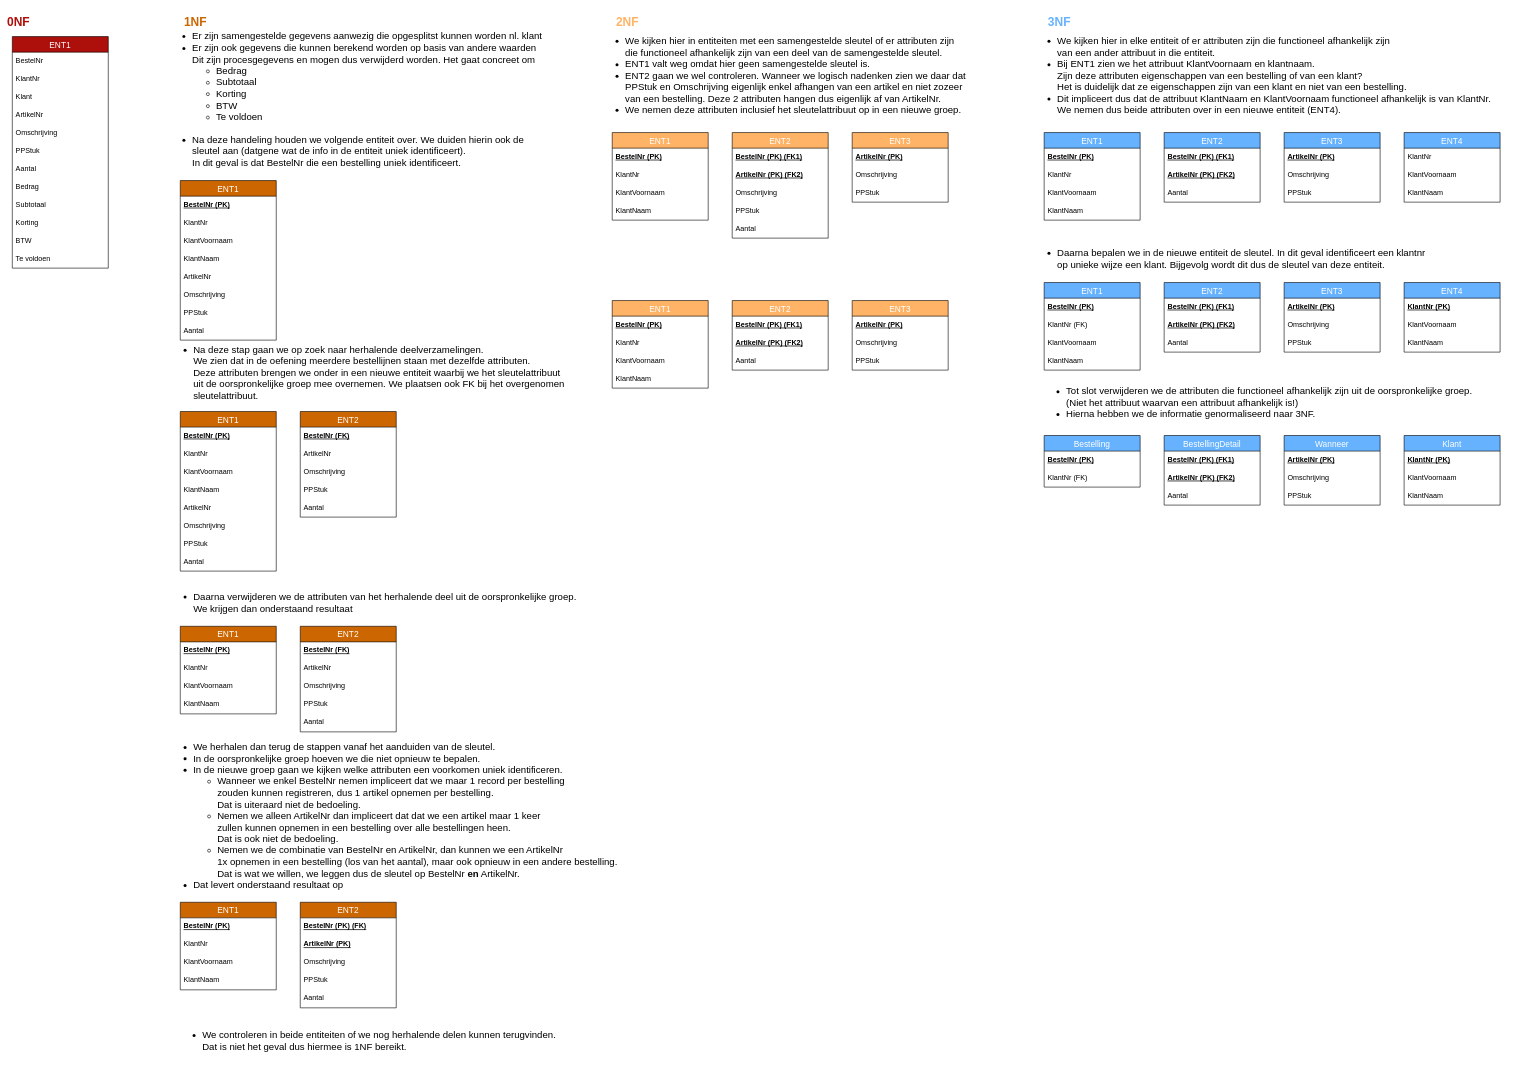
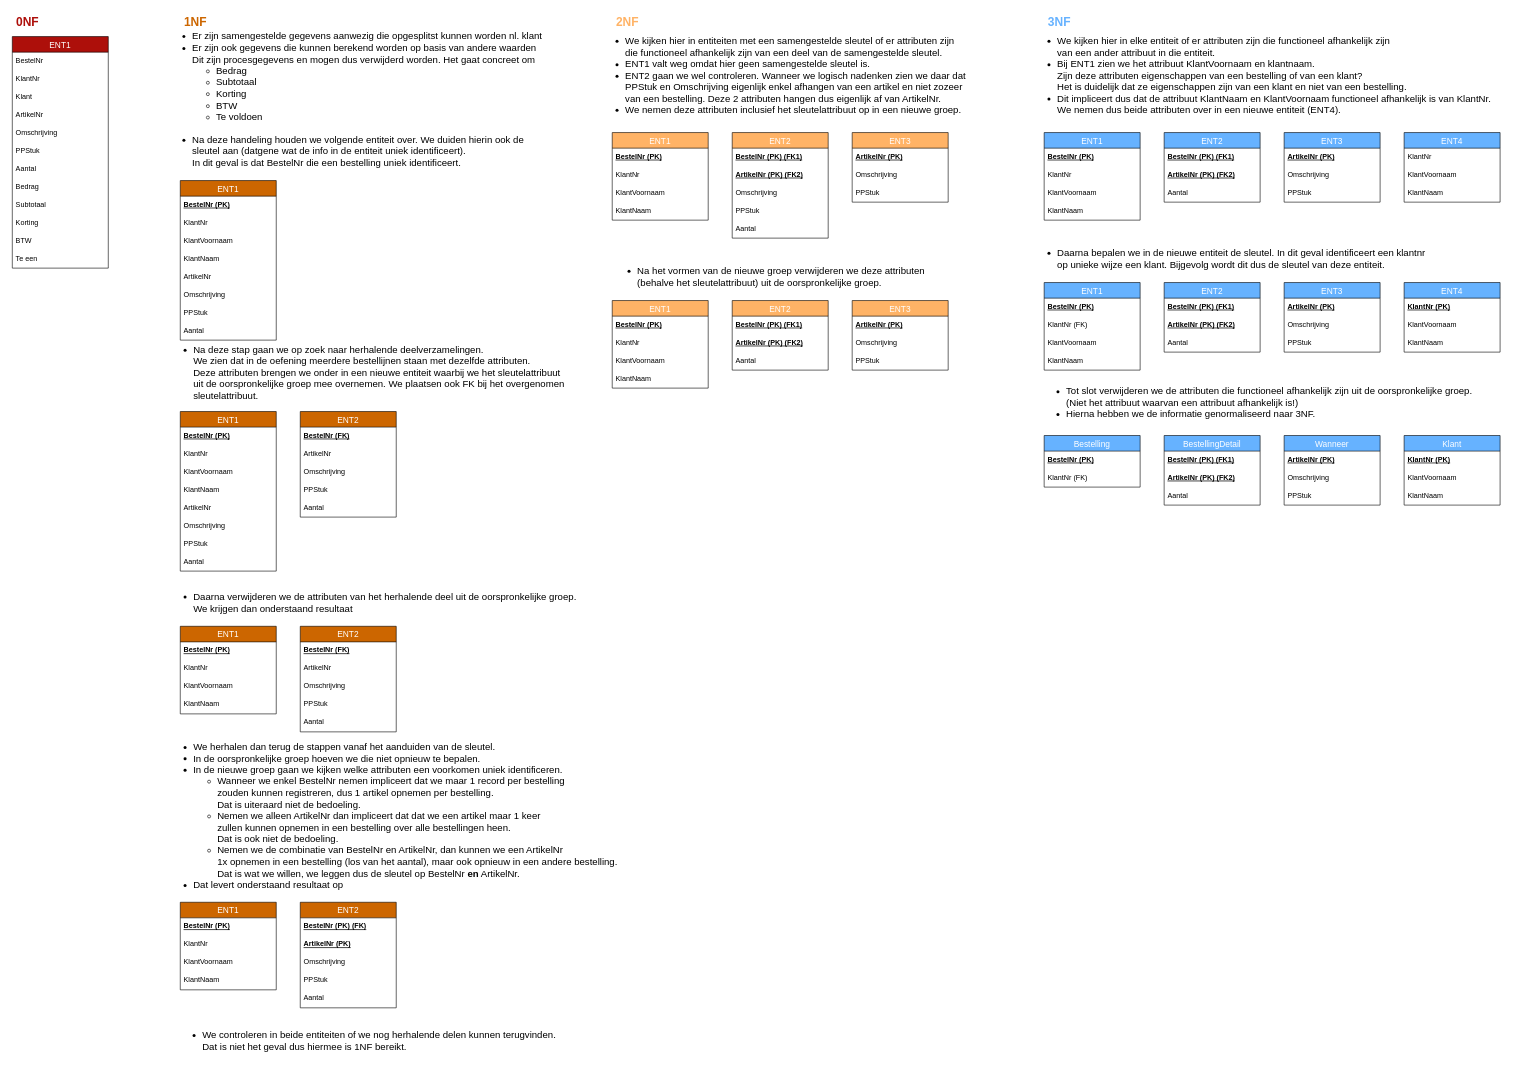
node "0NF": moved (18, 21) -> (27, 21)
node "Te voldoen": label "Te voldoen" -> "Te een"
node "Na het vormen van de nieuwe groep verwijderen we deze attributen (behalve het sleutelattribuut) uit de oorspronkelijke groep.": added
